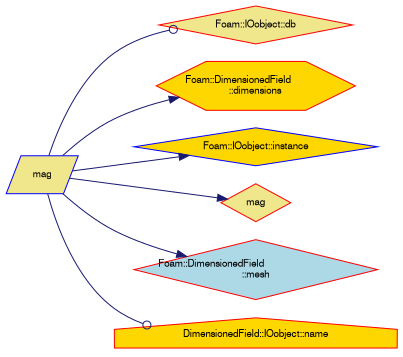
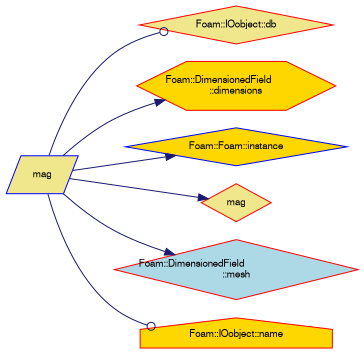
node "Foam::IOobject::instance": label "Foam::IOobject::instance" -> "Foam::Foam::instance"
node "DimensionedField::IOobject::name": label "DimensionedField::IOobject::name" -> "Foam::IOobject::name"
